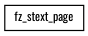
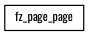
node "fz_stext_page": label "fz_stext_page" -> "fz_page_page"
